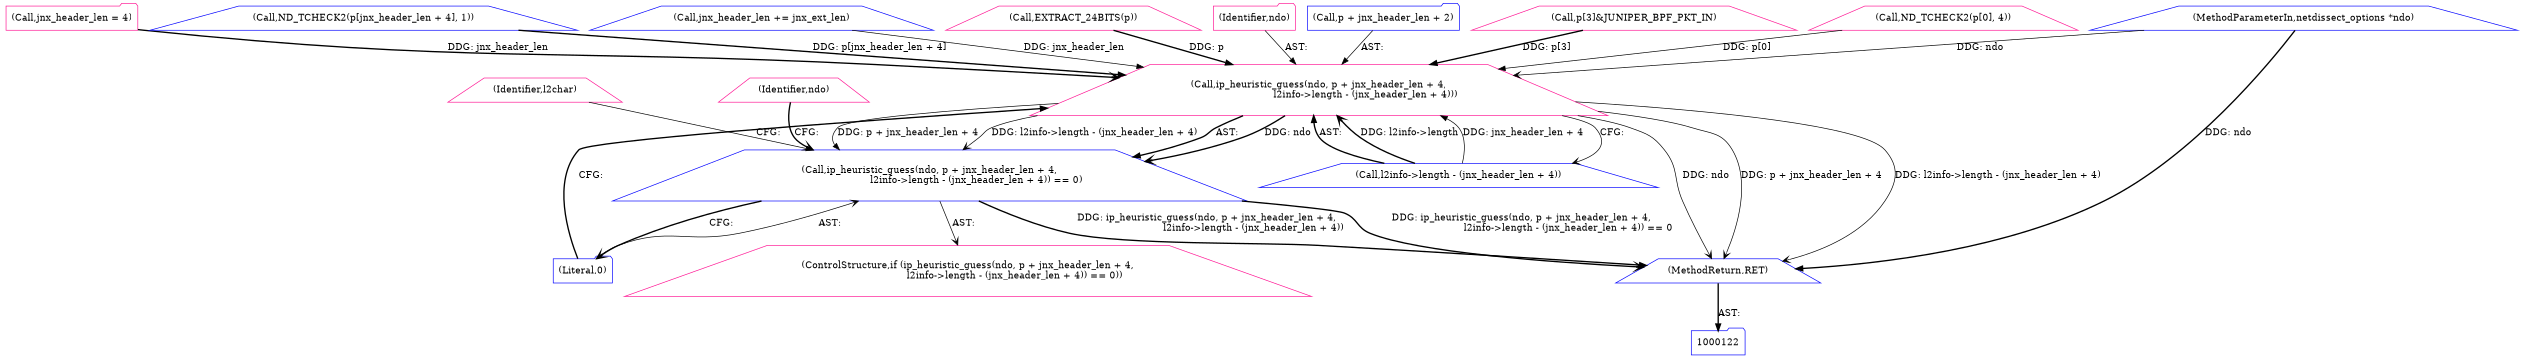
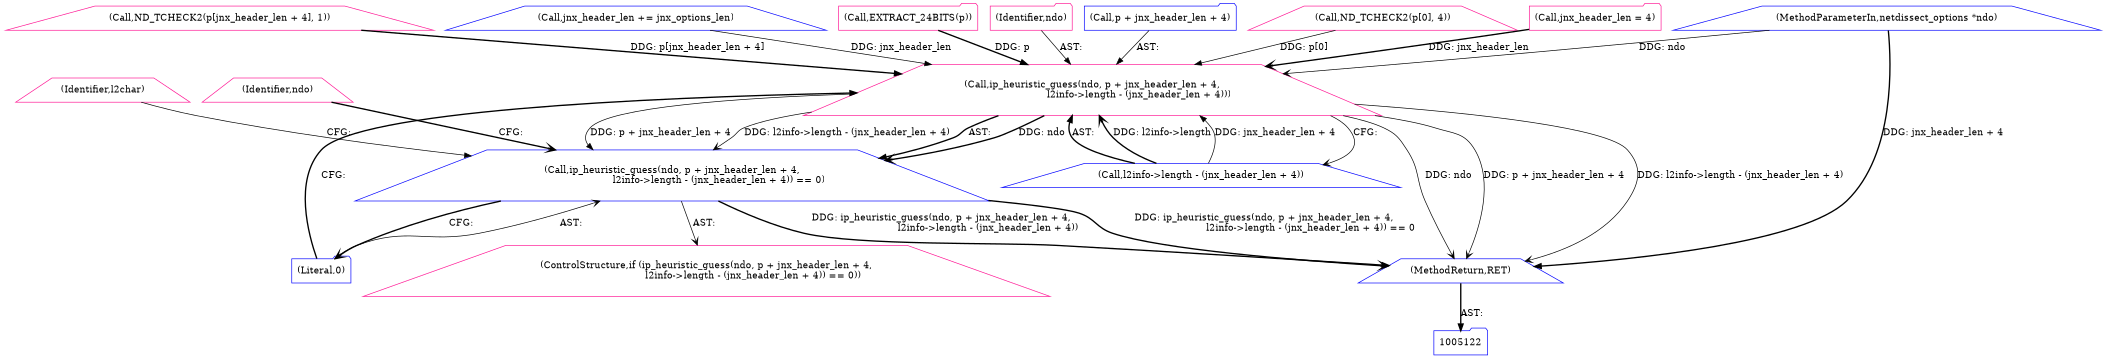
node "(Call,ND_TCHECK2(p[jnx_header_len + 4], 1))": color blue -> deeppink
node "(Call,jnx_header_len += jnx_ext_len)": label "(Call,jnx_header_len += jnx_ext_len)" -> "(Call,jnx_header_len += jnx_options_len)"
node "(Call,EXTRACT_24BITS(p))": shape trapezium -> folder
node "(Call,p + jnx_header_len + 2)": label "(Call,p + jnx_header_len + 2)" -> "(Call,p + jnx_header_len + 4)"
node "(Call,p[3]&JUNIPER_BPF_PKT_IN)": removed
edge "(MethodParameterIn,netdissect_options *ndo)" -> "(MethodReturn,RET)": label "DDG: ndo" -> "DDG: jnx_header_len + 4"
node "1000122": label "1000122" -> "1005122"
